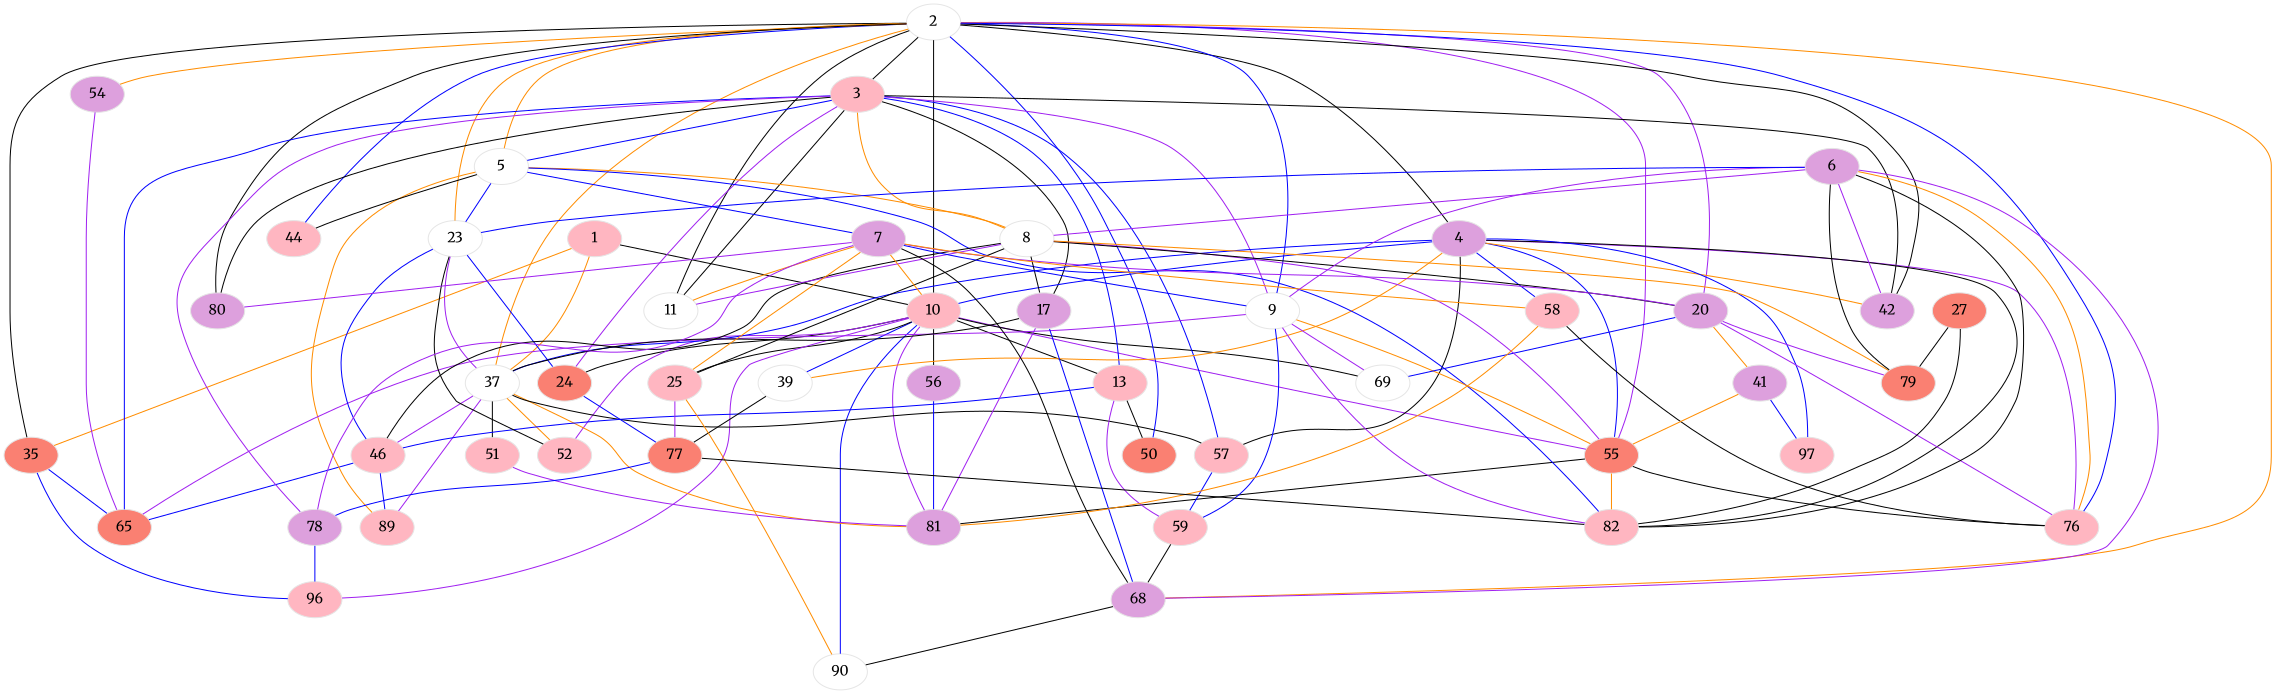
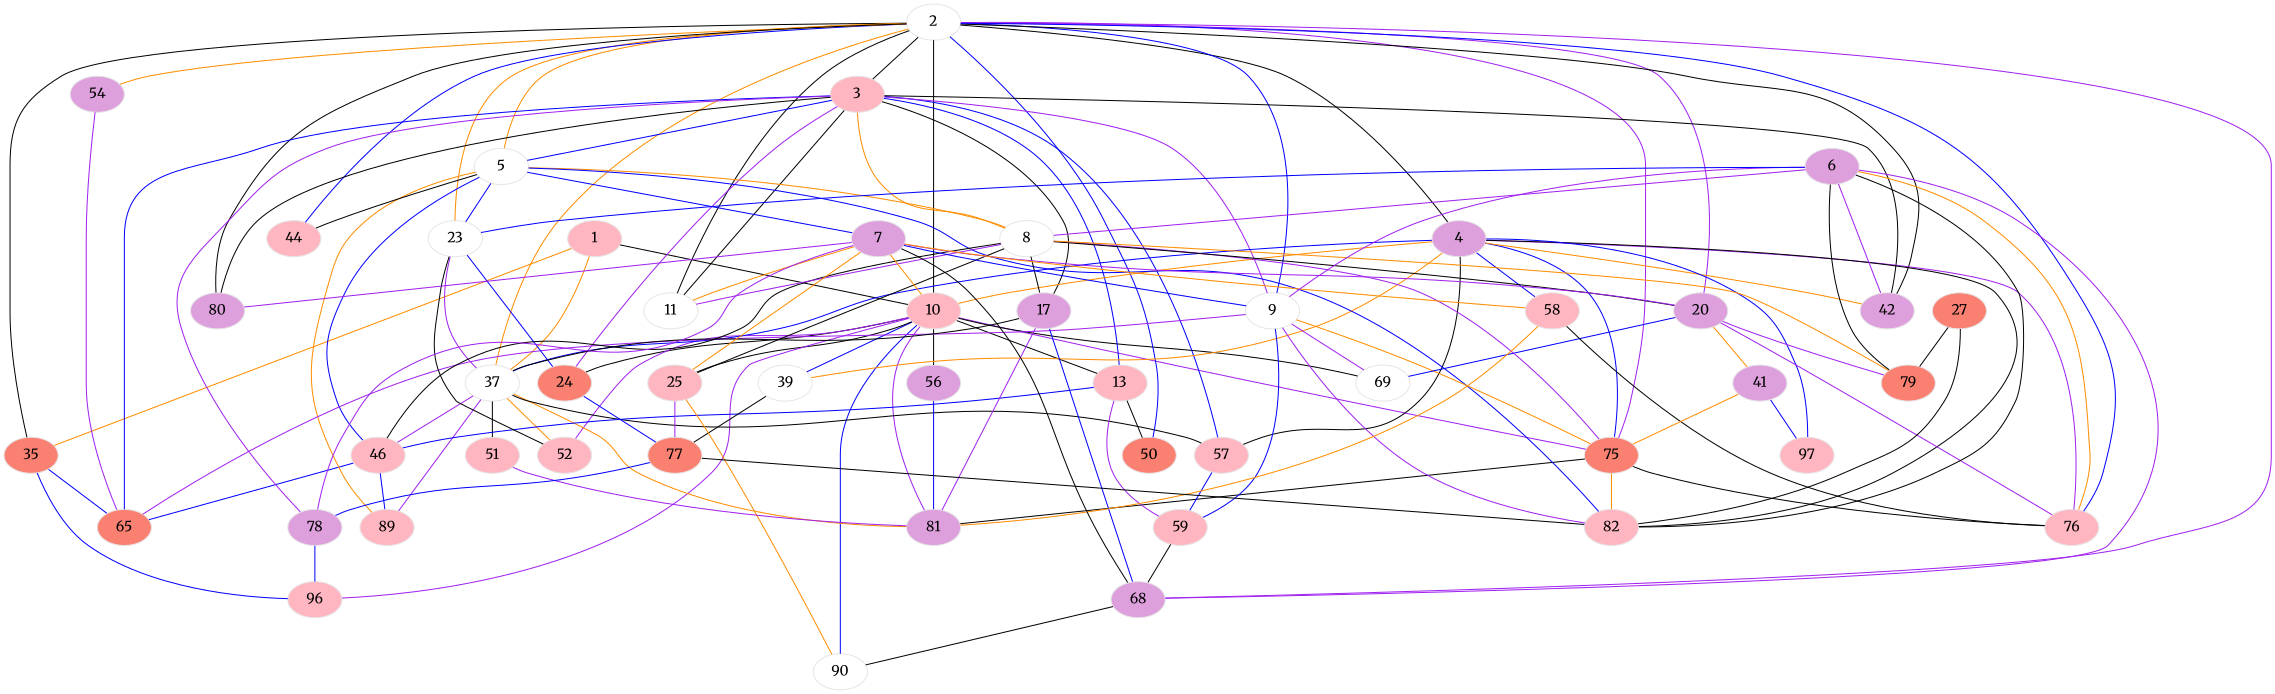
edge "2" -- "68": color darkorange -> purple
edge "4" -- "10": color blue -> darkorange
edge "23" -- "46": now "5" -- "46"
node "55": label "55" -> "75"
